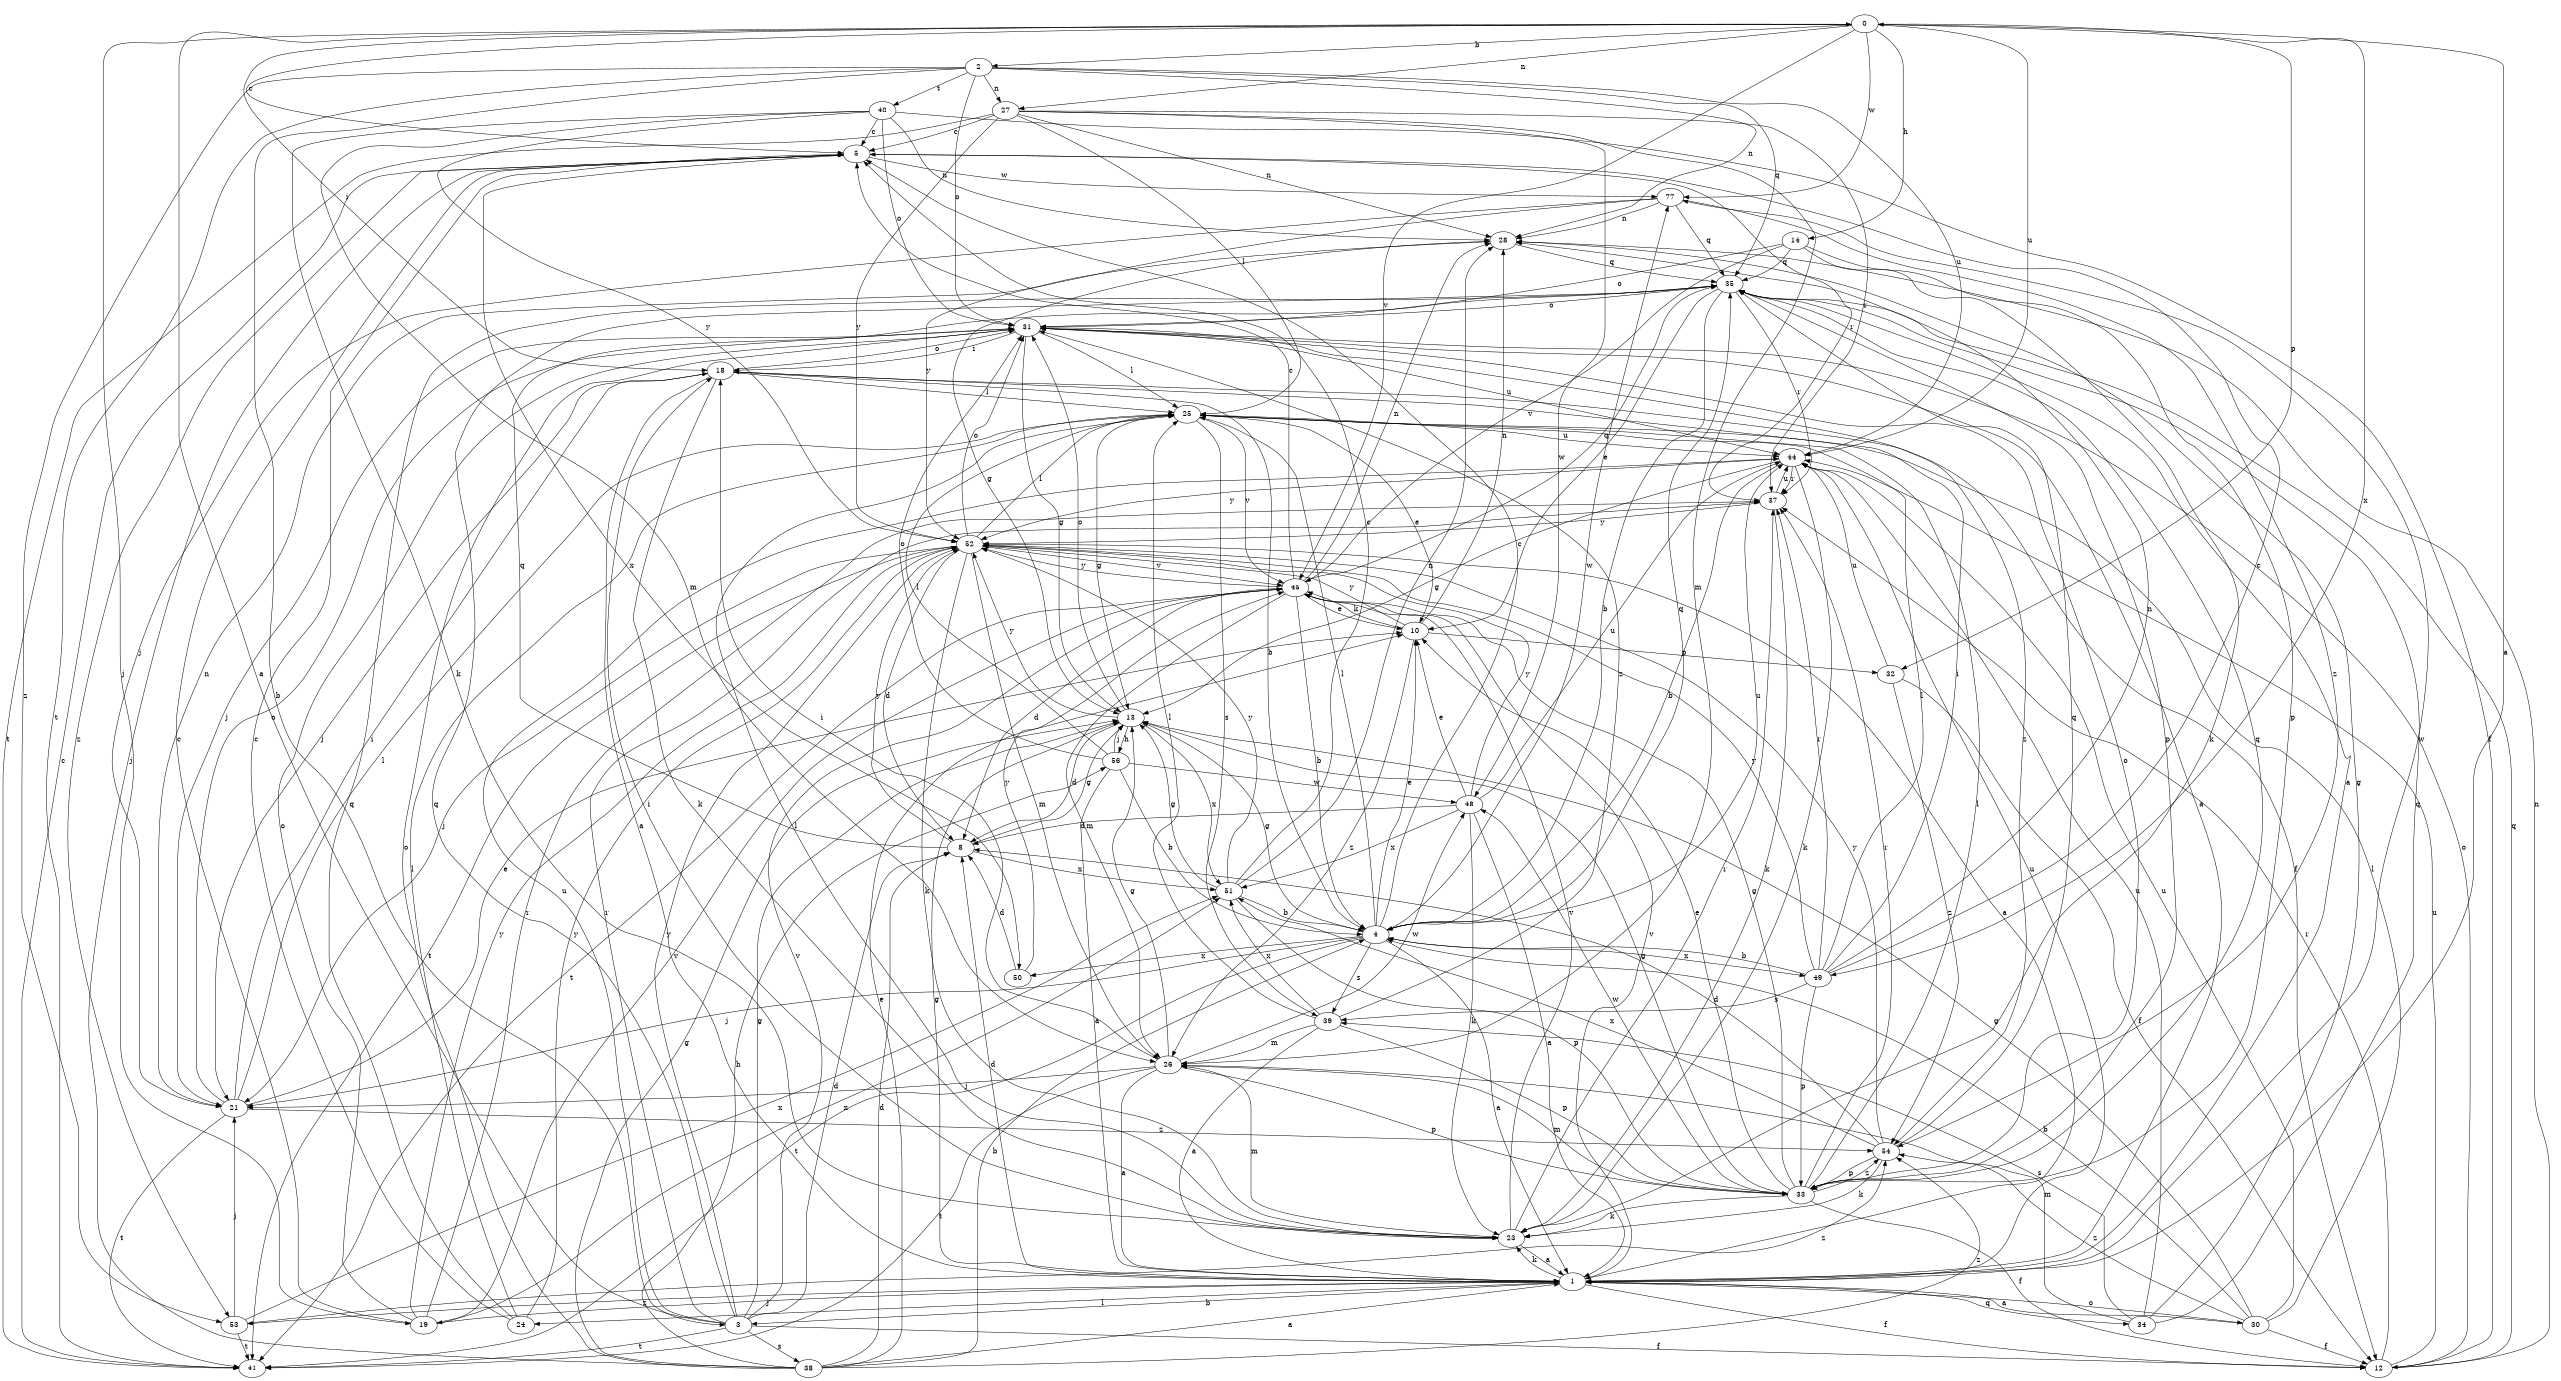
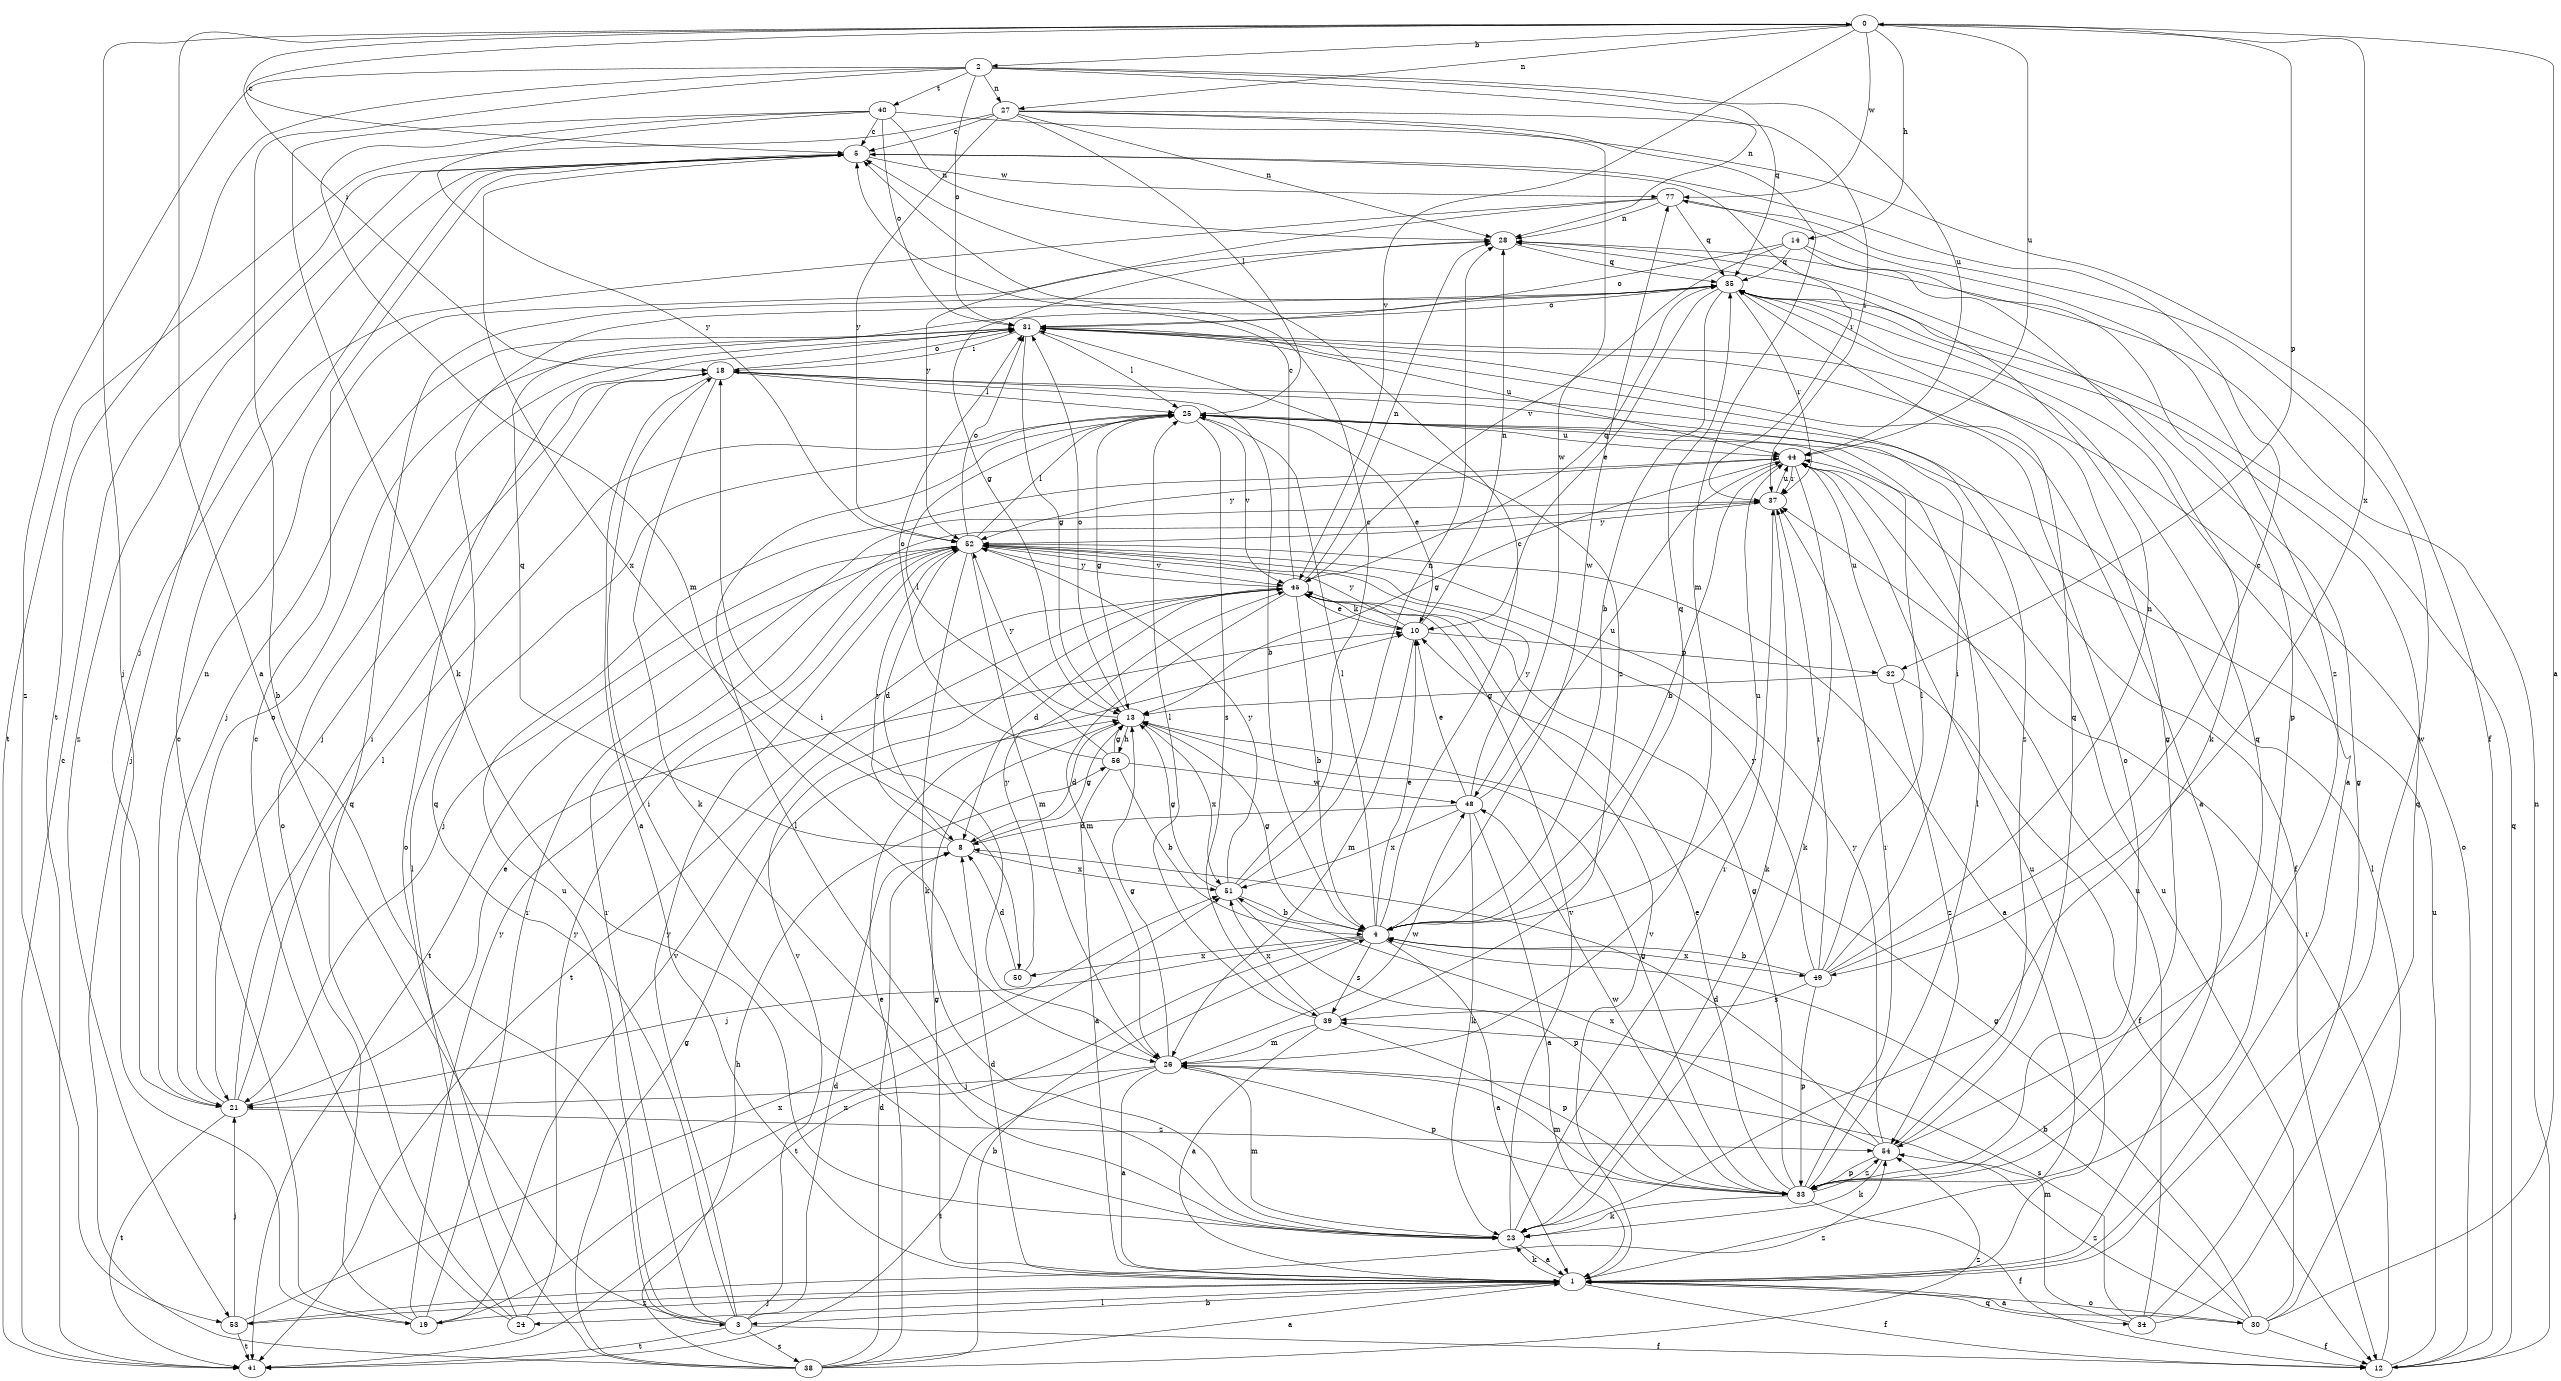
edge "1" -> "0": now "30" -> "0"
edge "56" -> "13": label "j" -> "g"
edge "35" -> "33": label "p" -> "g"
edge "10" -> "26": label "z" -> "m"
edge "3" -> "13": now "32" -> "13"
